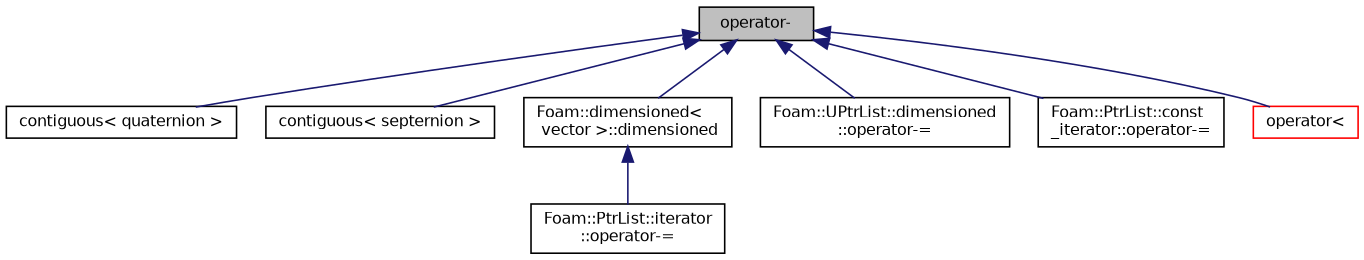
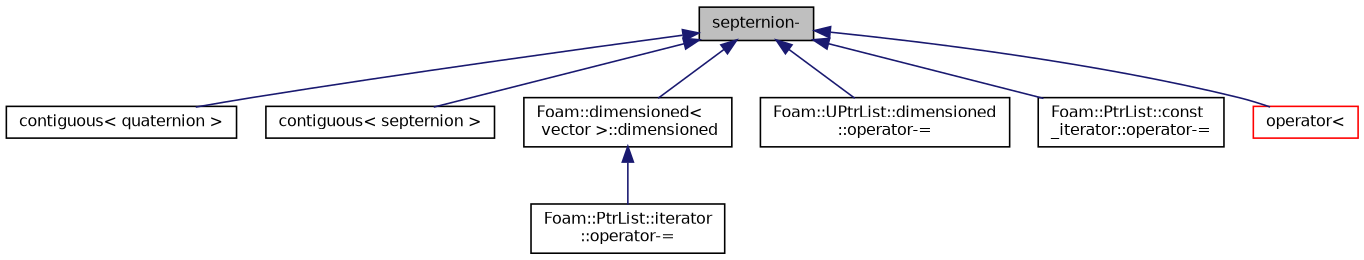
node "operator-": label "operator-" -> "septernion-"
